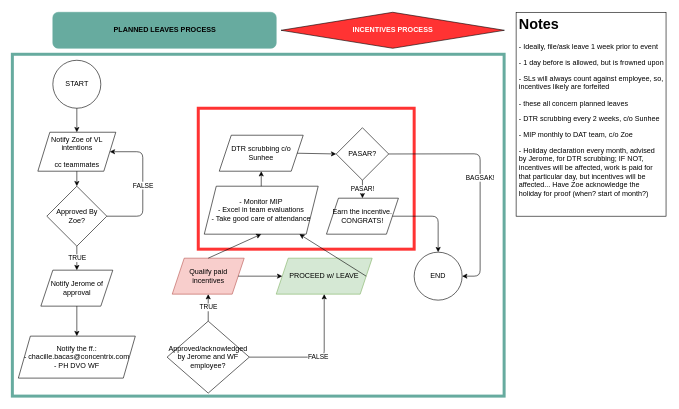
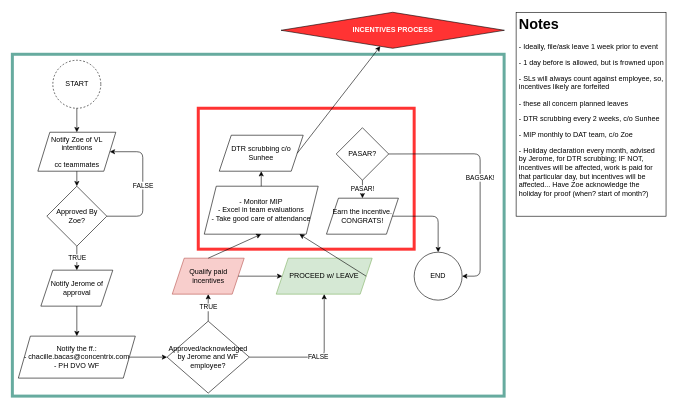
node "PLANNED LEAVES PROCESS": removed
node "START": style solid -> dashed
edge "DTR scrubbing c/o Sunhee" -> "PASAR?": now "DTR scrubbing c/o Sunhee" -> "INCENTIVES PROCESS"
edge "Notify the ff.: - chacille.bacas@concentrix.com - PH DVO WF" -> "Approved/acknowledged by Jerome and WF employee?": added
